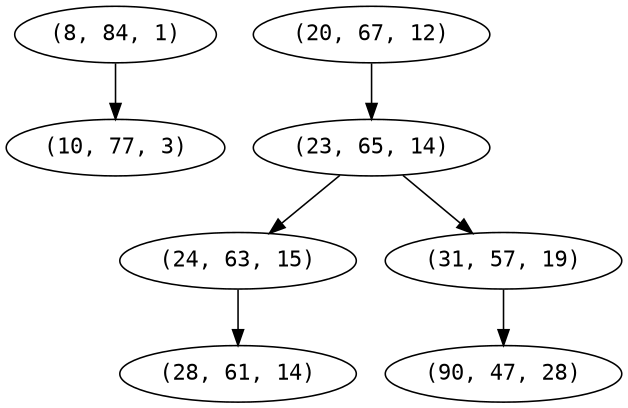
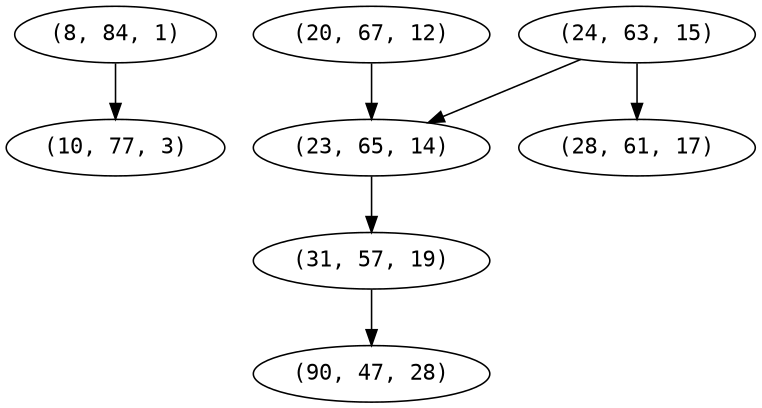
edge "(23, 65, 14)" -> "(24, 63, 15)": reversed
node "(28, 61, 14)": label "(28, 61, 14)" -> "(28, 61, 17)"
